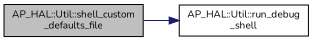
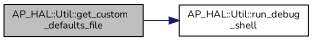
node "AP_HAL::Util::shell_custom _defaults_file": label "AP_HAL::Util::shell_custom _defaults_file" -> "AP_HAL::Util::get_custom _defaults_file"
